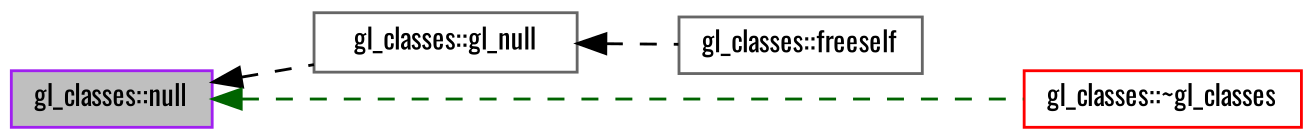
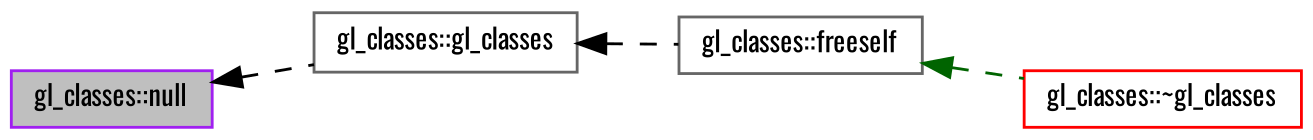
node "gl_classes::gl_null": label "gl_classes::gl_null" -> "gl_classes::gl_classes"
edge "gl_classes::~gl_classes" -> "gl_classes::null": now "gl_classes::~gl_classes" -> "gl_classes::freeself"
